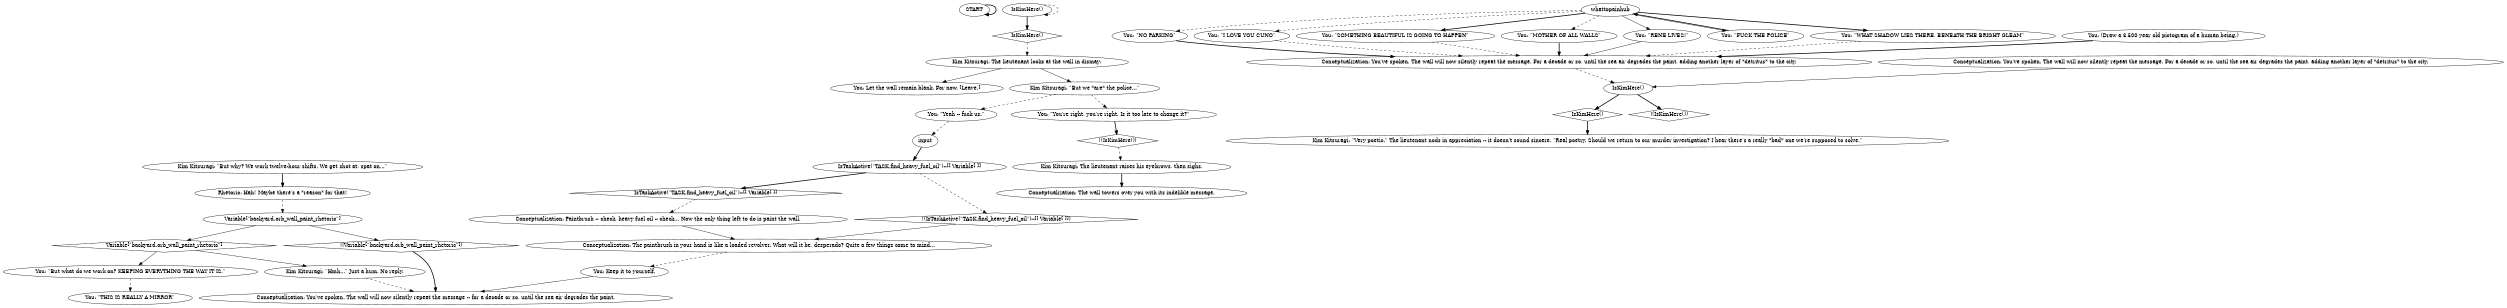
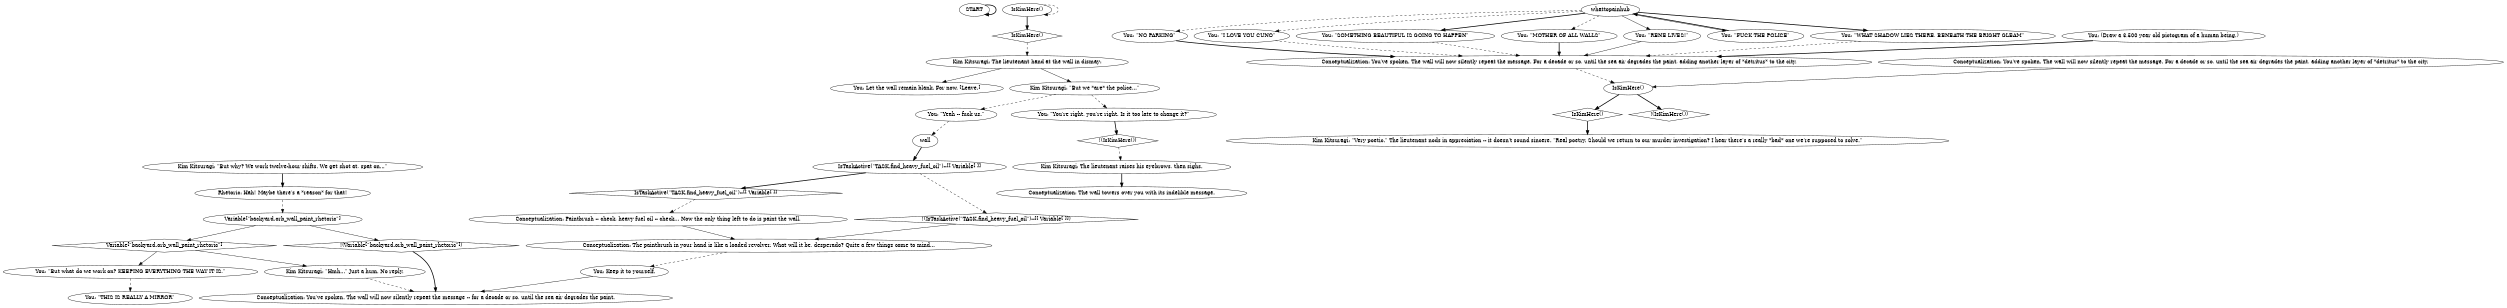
node "Kim Kitsuragi: The lieutenant looks at the wall in dismay:": label "Kim Kitsuragi: The lieutenant looks at the wall in dismay:" -> "Kim Kitsuragi: The lieutenant hand at the wall in dismay:"
node "input": label "input" -> "wall"
